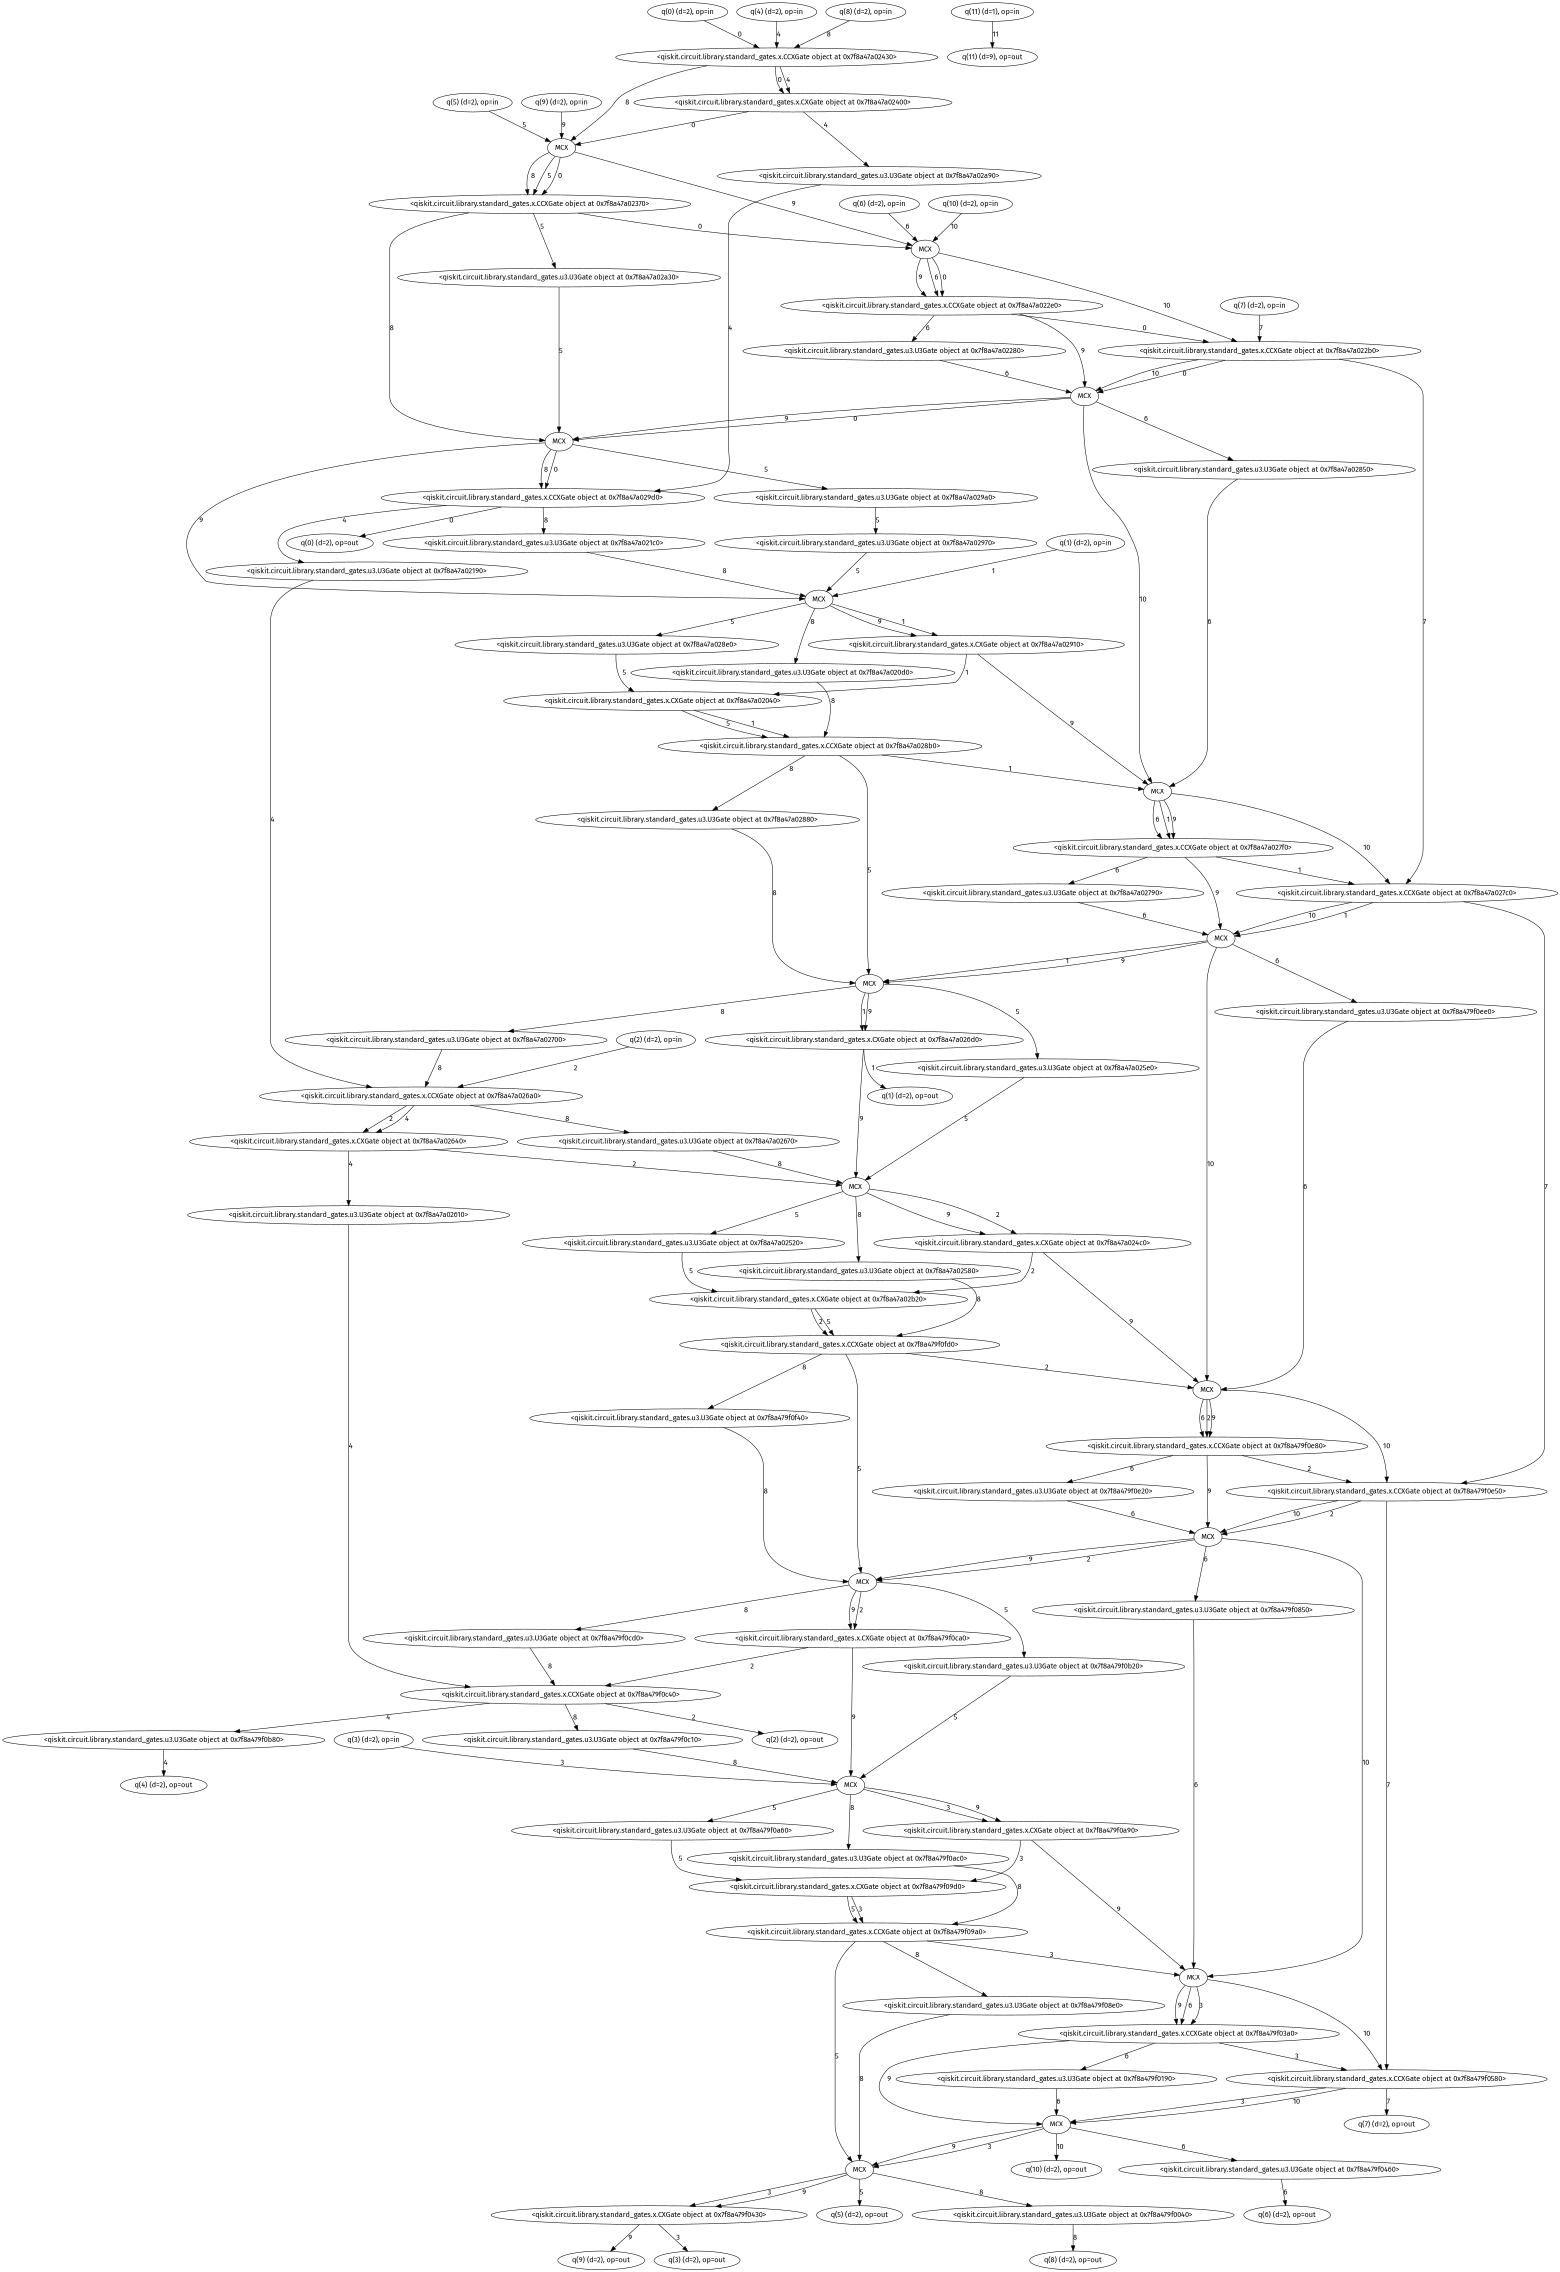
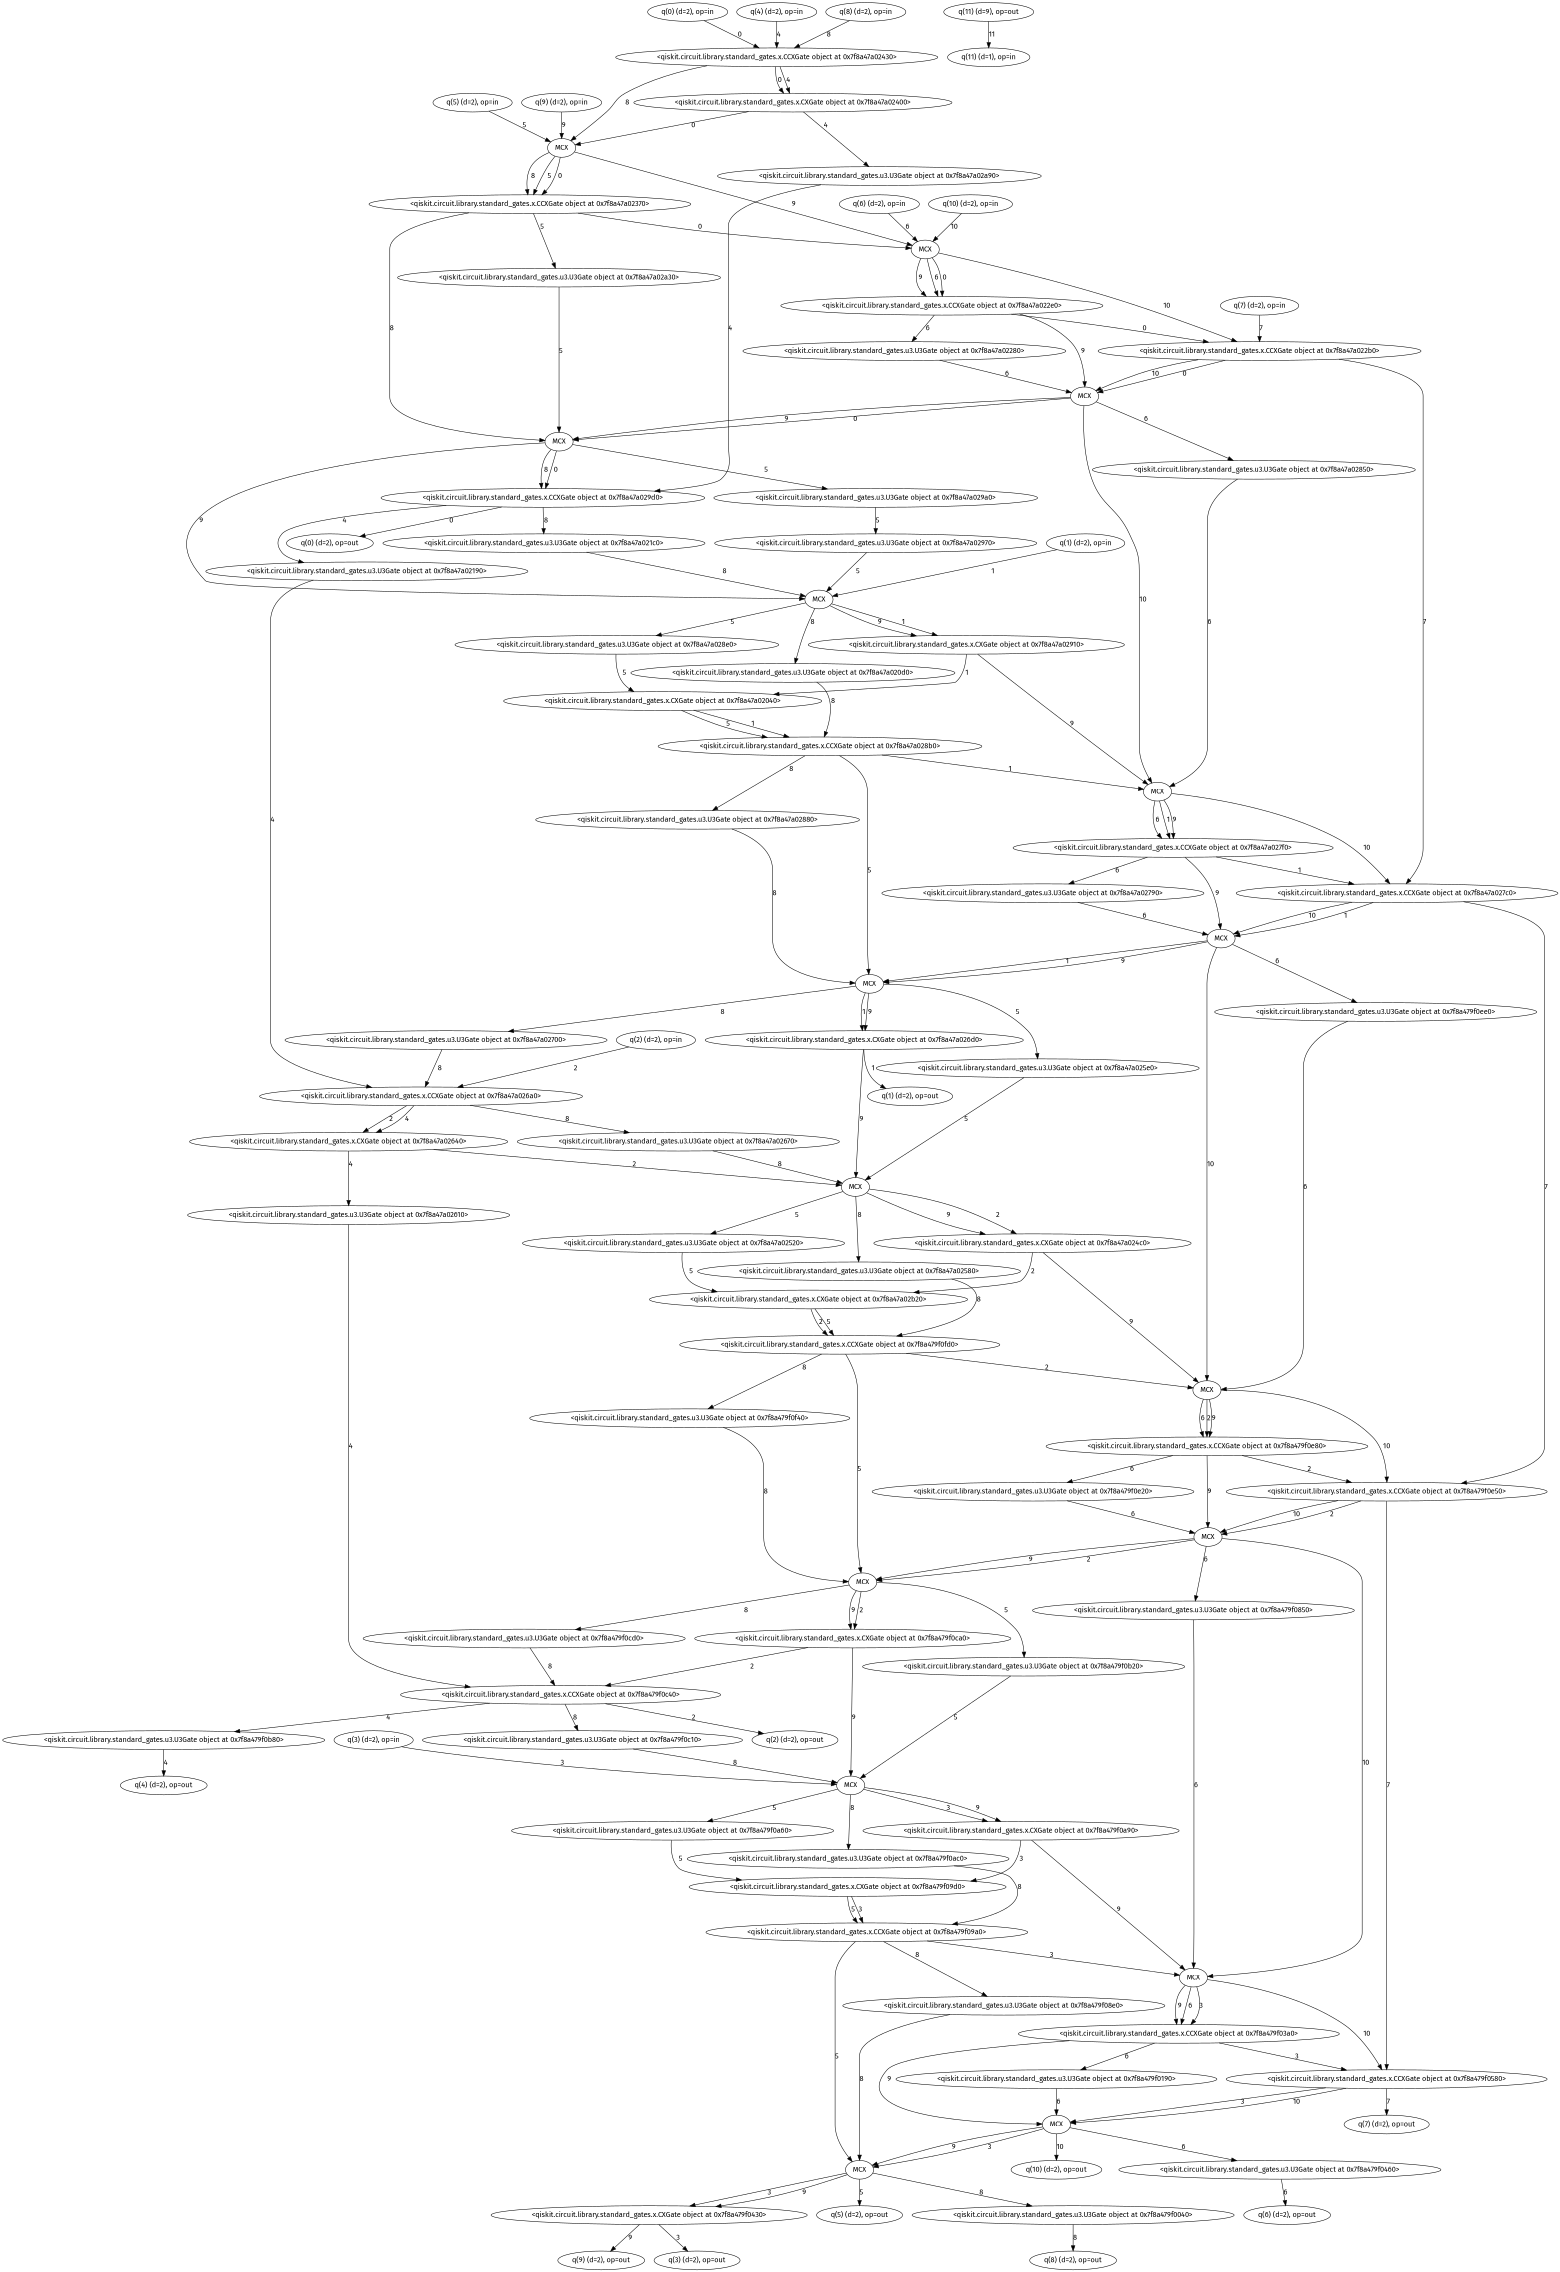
edge "q(11) (d=1), op=in" -> "q(11) (d=9), op=out": reversed
